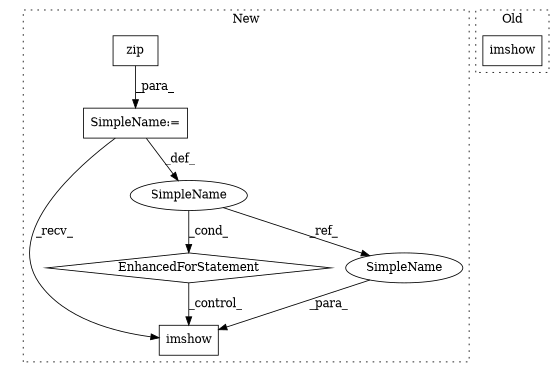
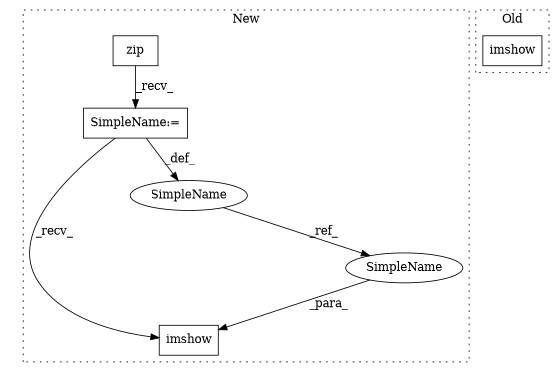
edge "zip" -> "SimpleName:=": label "_para_" -> "_recv_"
node "EnhancedForStatement": removed
